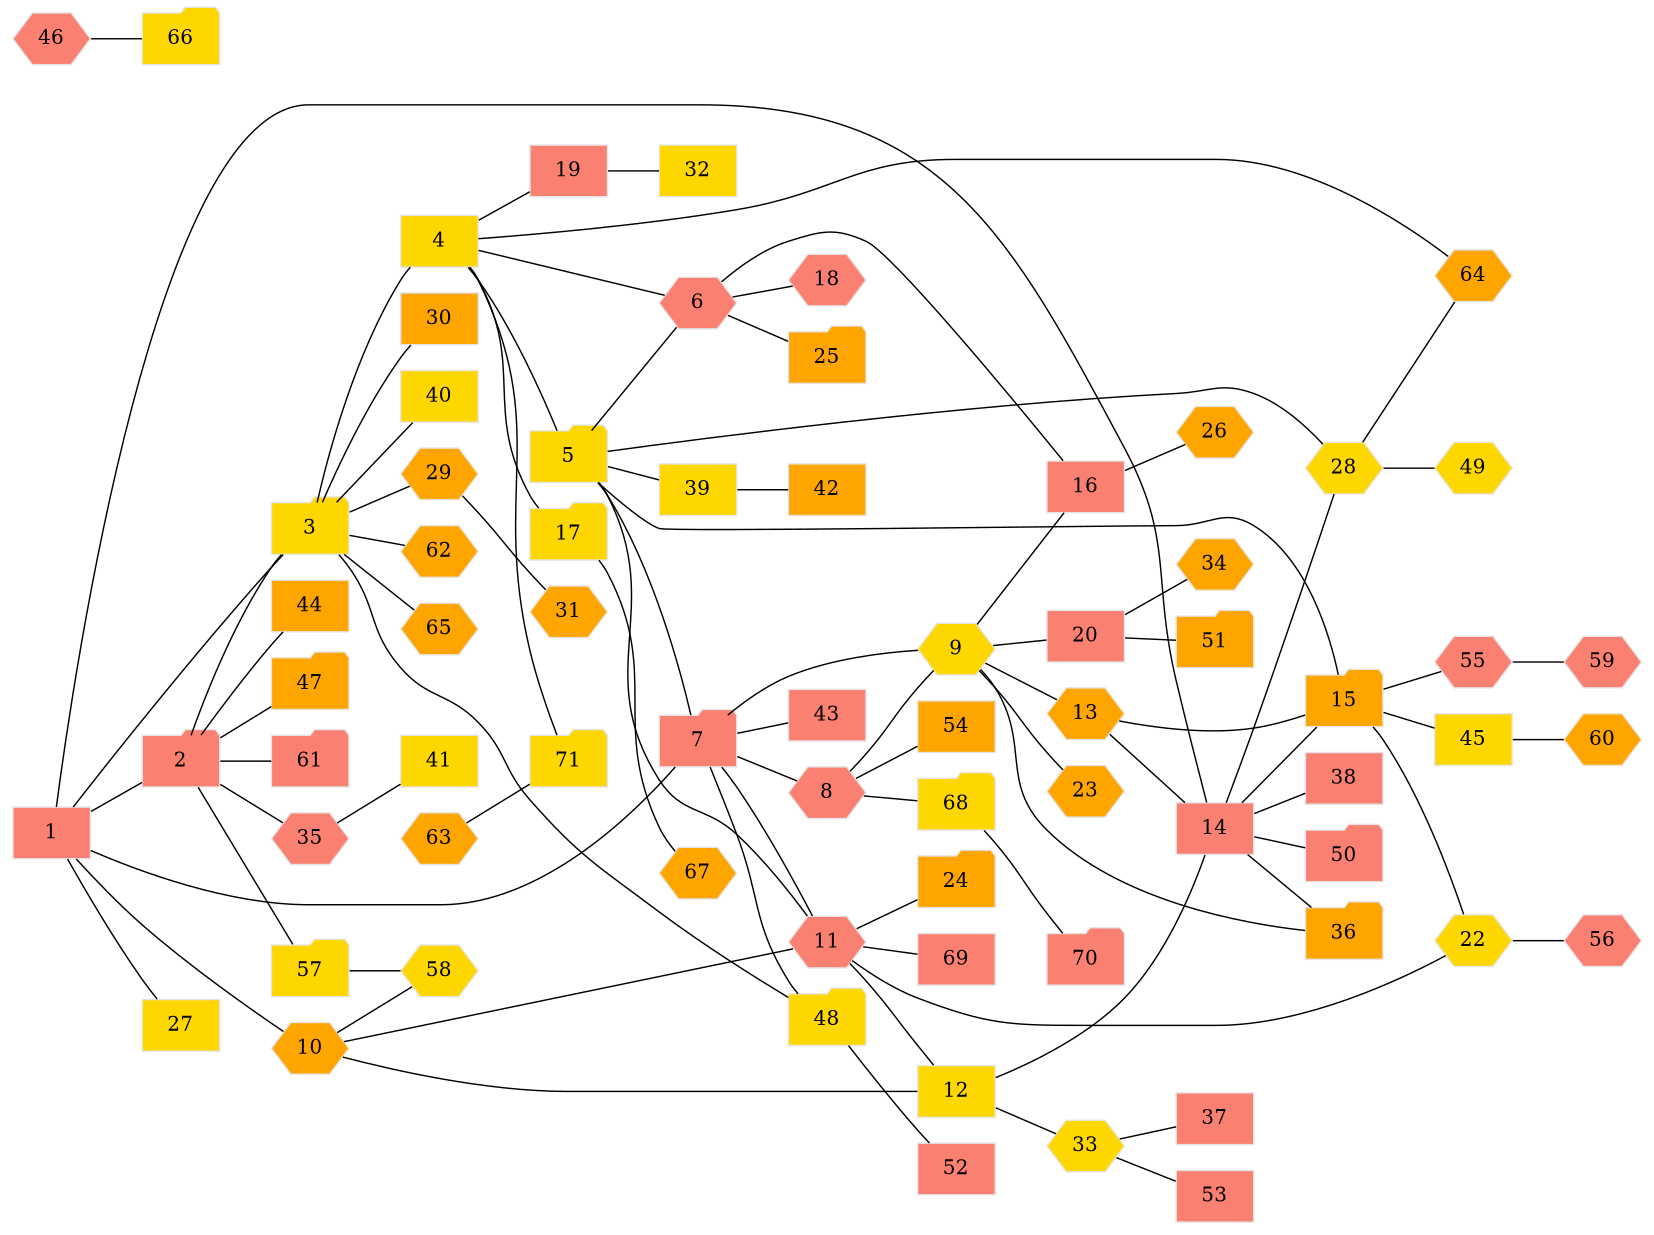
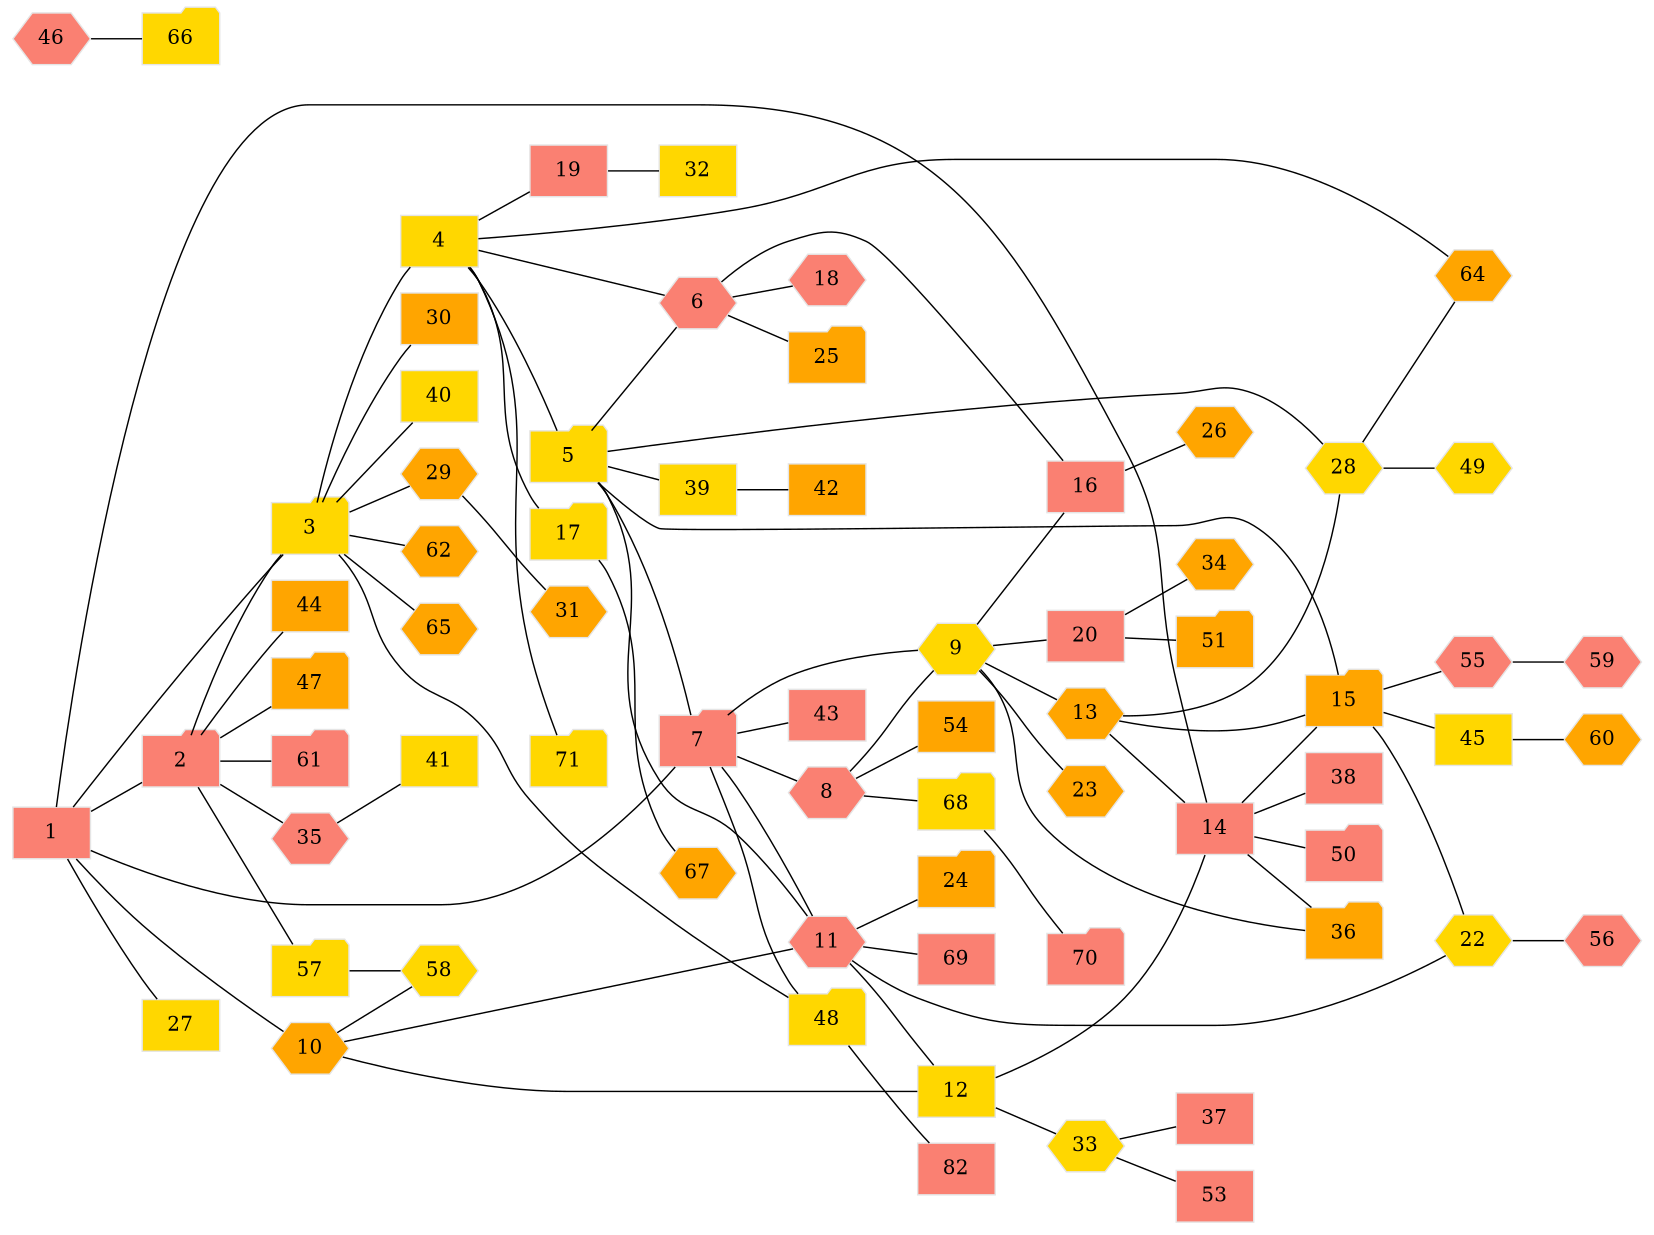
edge "28" -- "14": now "28" -- "13"
node "63": removed
node "52": label "52" -> "82"
